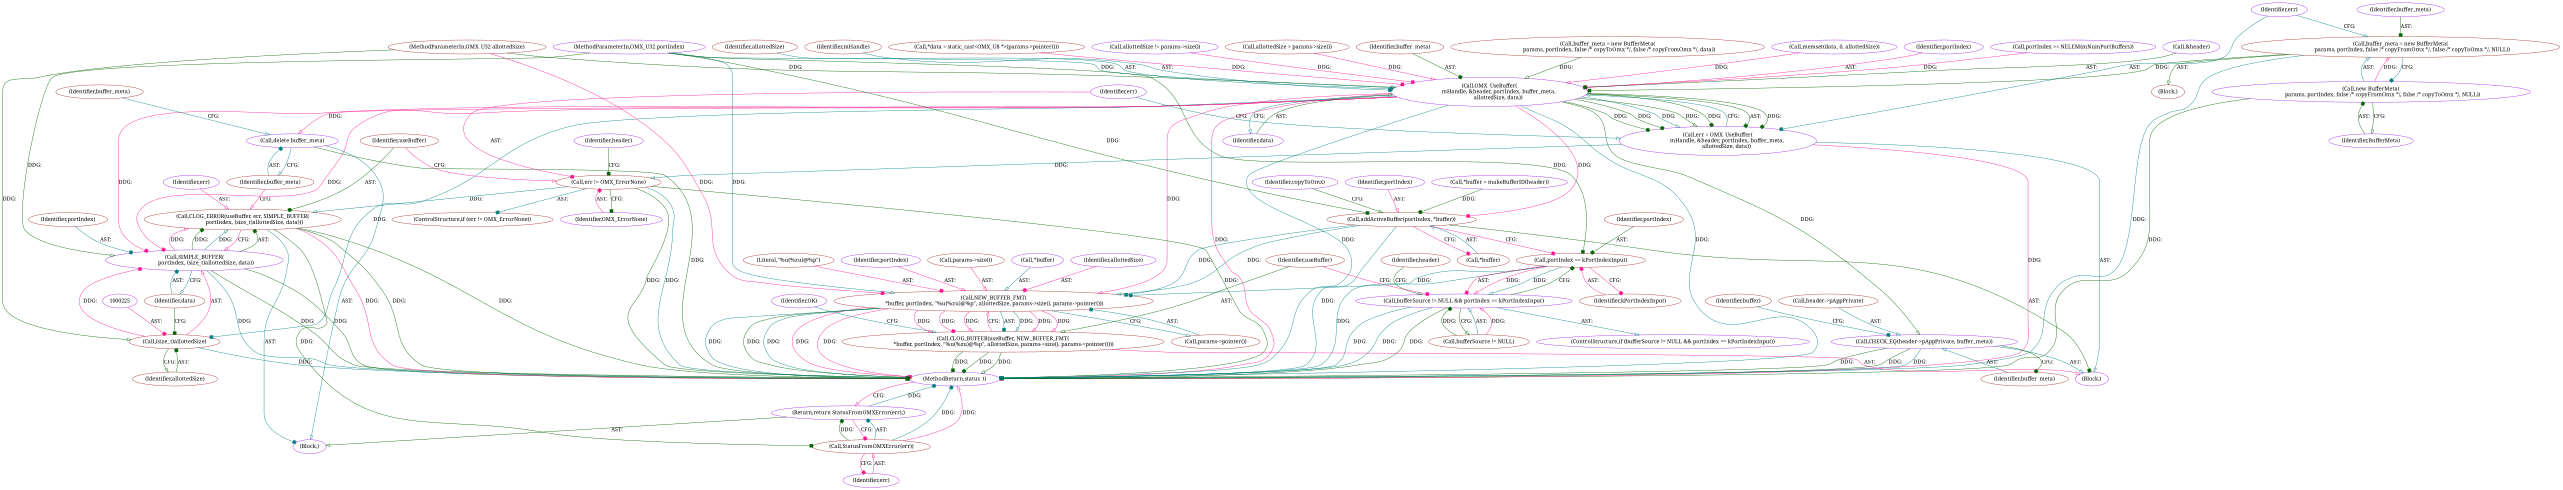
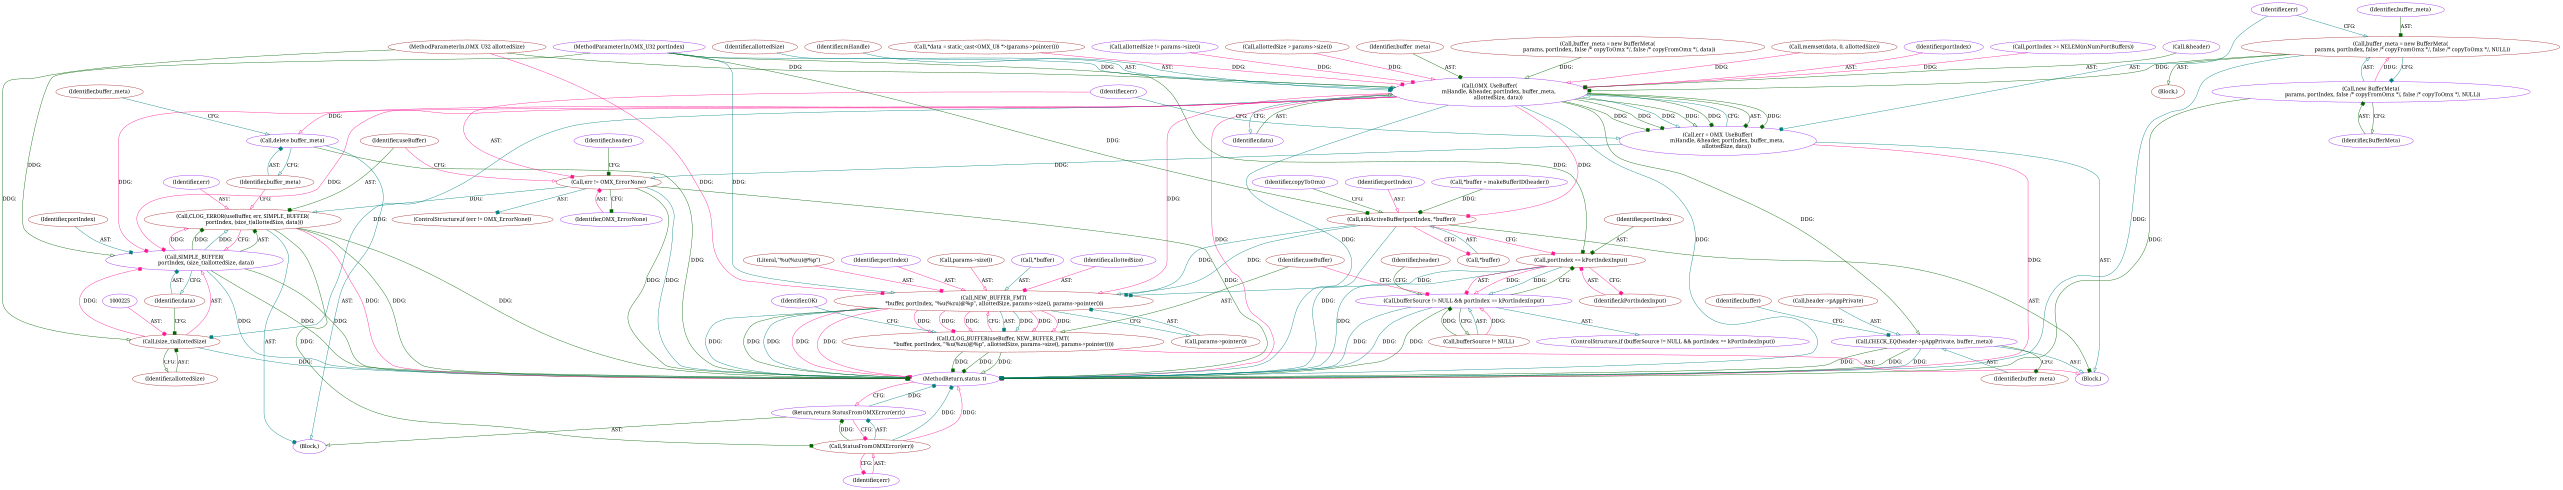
node "(Call,memset(data, 0, allottedSize))": color purple -> brown
